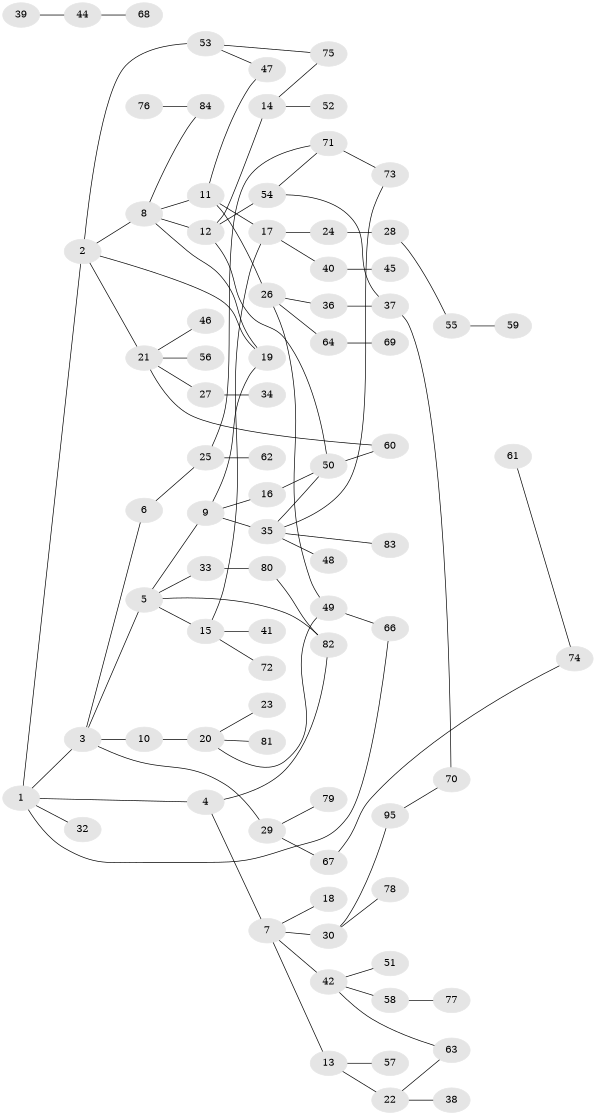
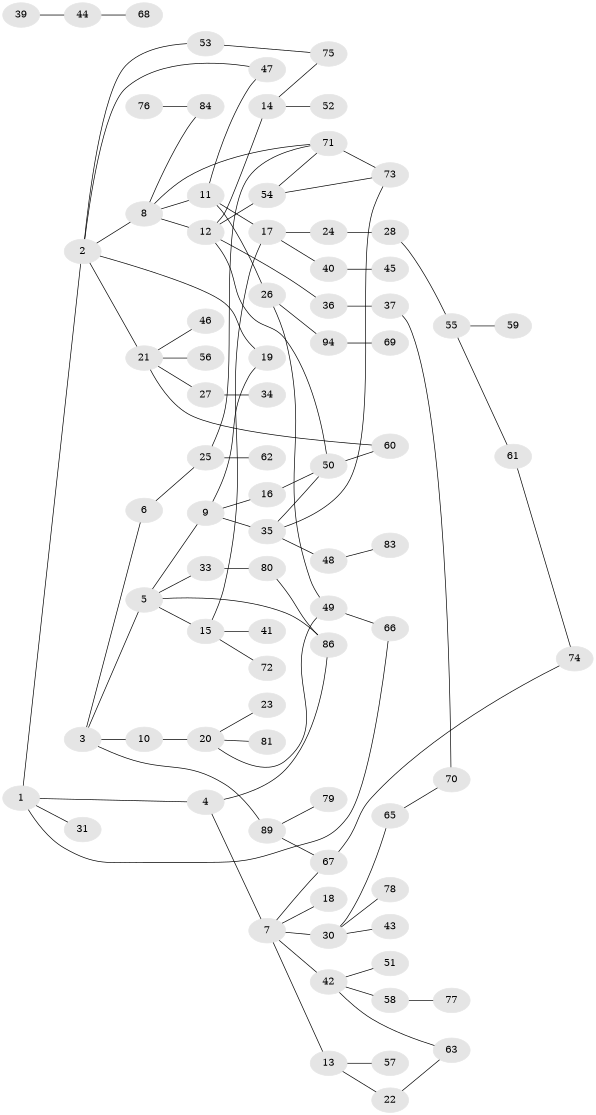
edge "53" -- "47": now "2" -- "47"
edge "54" -- "37": now "54" -- "73"
edge "8" -- "19": now "8" -- "71"
edge "26" -- "36": now "12" -- "36"
node "64": label "64" -> "94"
edge "55" -- "61": added
edge "35" -- "83": now "48" -- "83"
node "82": label "82" -> "86"
edge "3" -- "1": removed
node "95": label "95" -> "65"
node "32": label "32" -> "31"
node "29": label "29" -> "89"
edge "67" -- "7": added
node "43": added
node "38": removed
